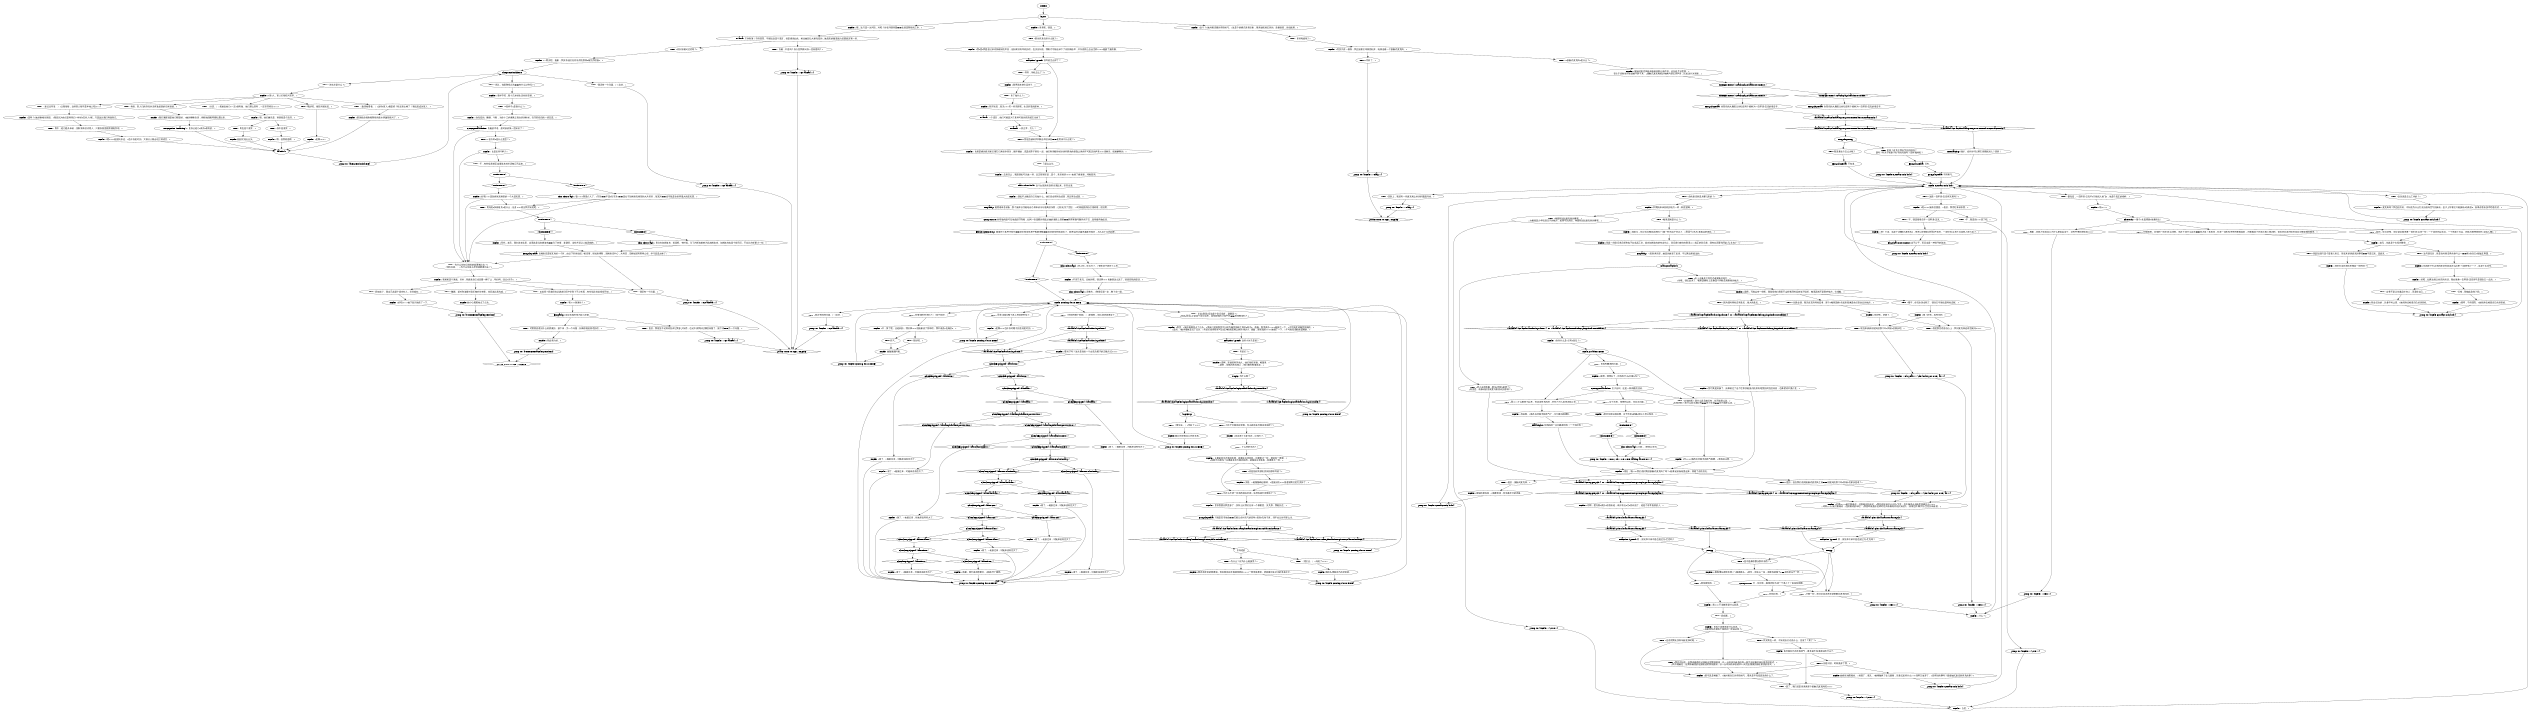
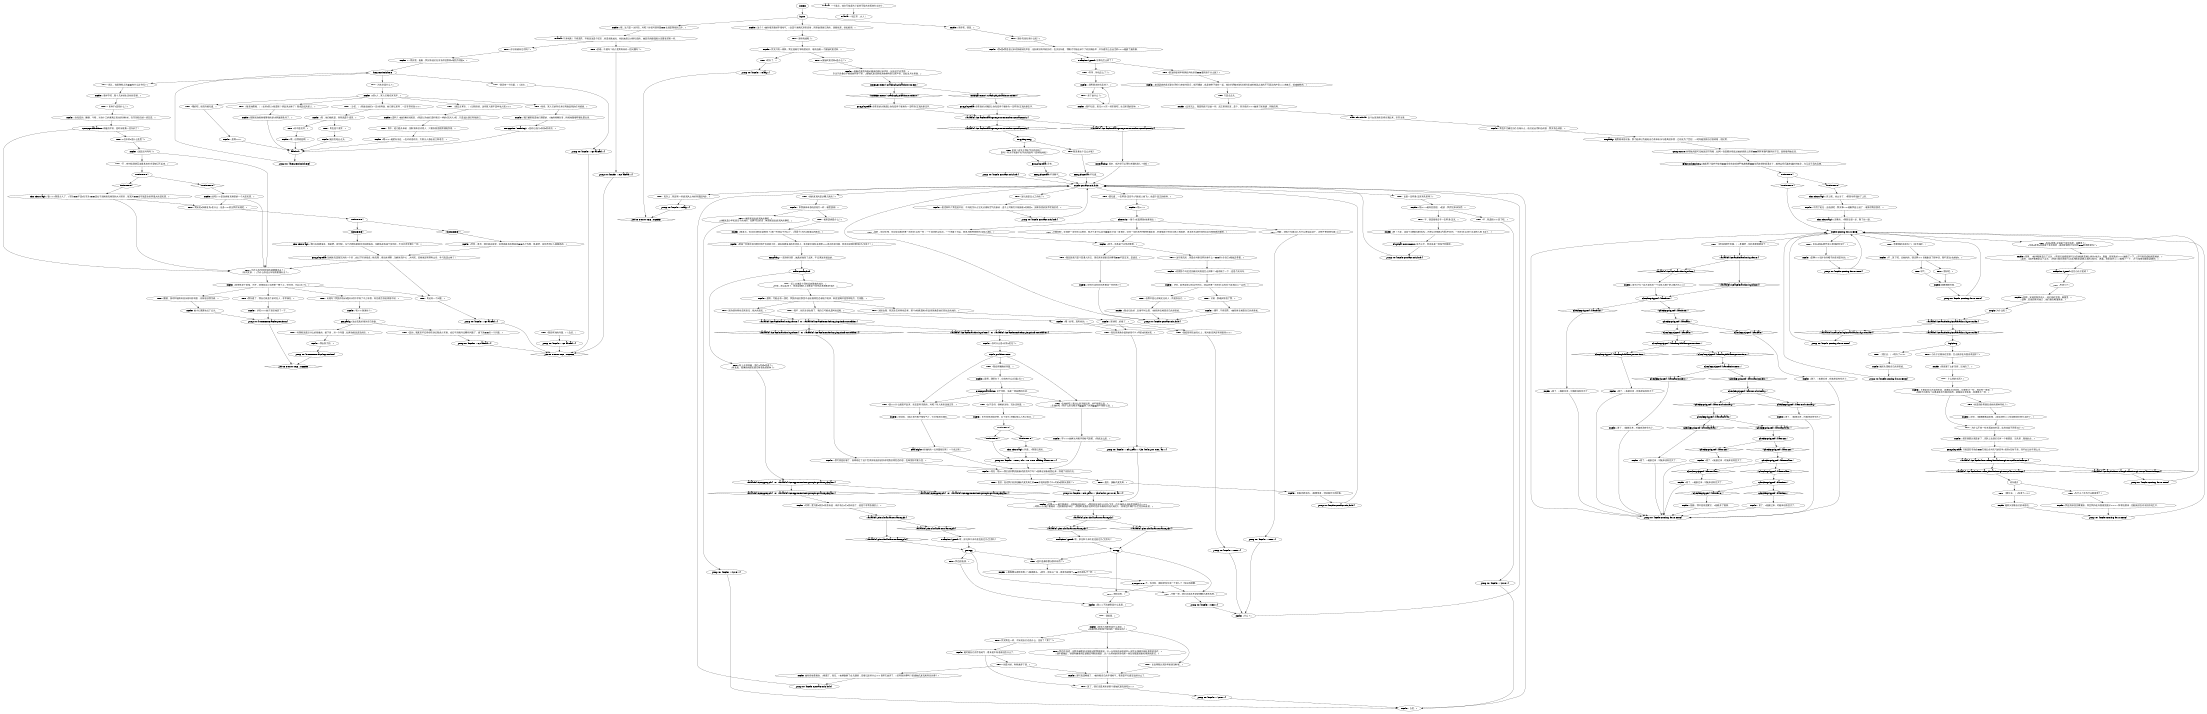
edge "Acele: “我不知道，老兄……买一些东西吧，生活所需的那种。”" -> "Drama: 一个谎言，他们可能是为了某样可疑的东西把它当掉了。": now "Acele: “我不知道，老兄……买一些东西吧，生活所需的那种。”" -> "Acele: “我男朋友把它卖掉了。”"
edge "Drama: 一切正常，大人！" -> "You: “那这些破碎声和脚步声的录音——要用来干什么呢？”": removed
edge "Acele coming down HUB" -> "You: “我还有别的问题。”（总结。）": removed
